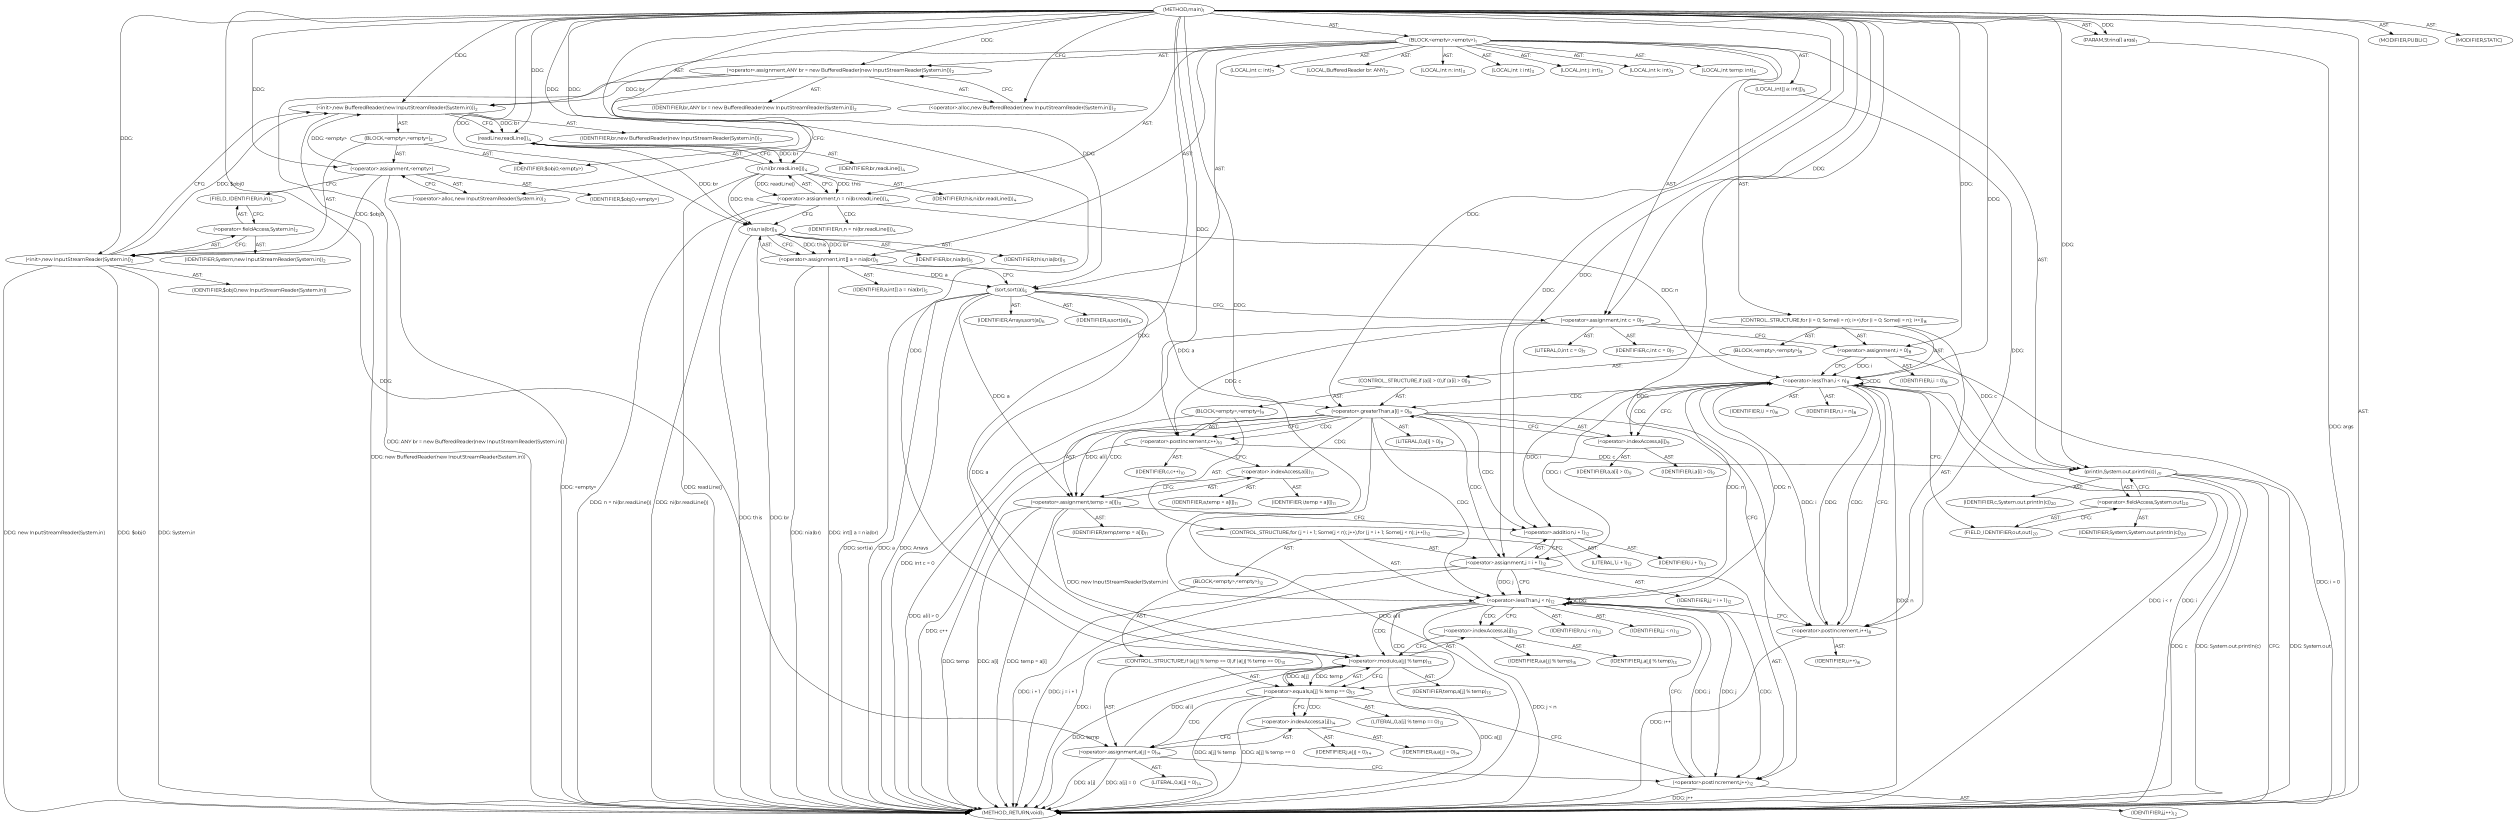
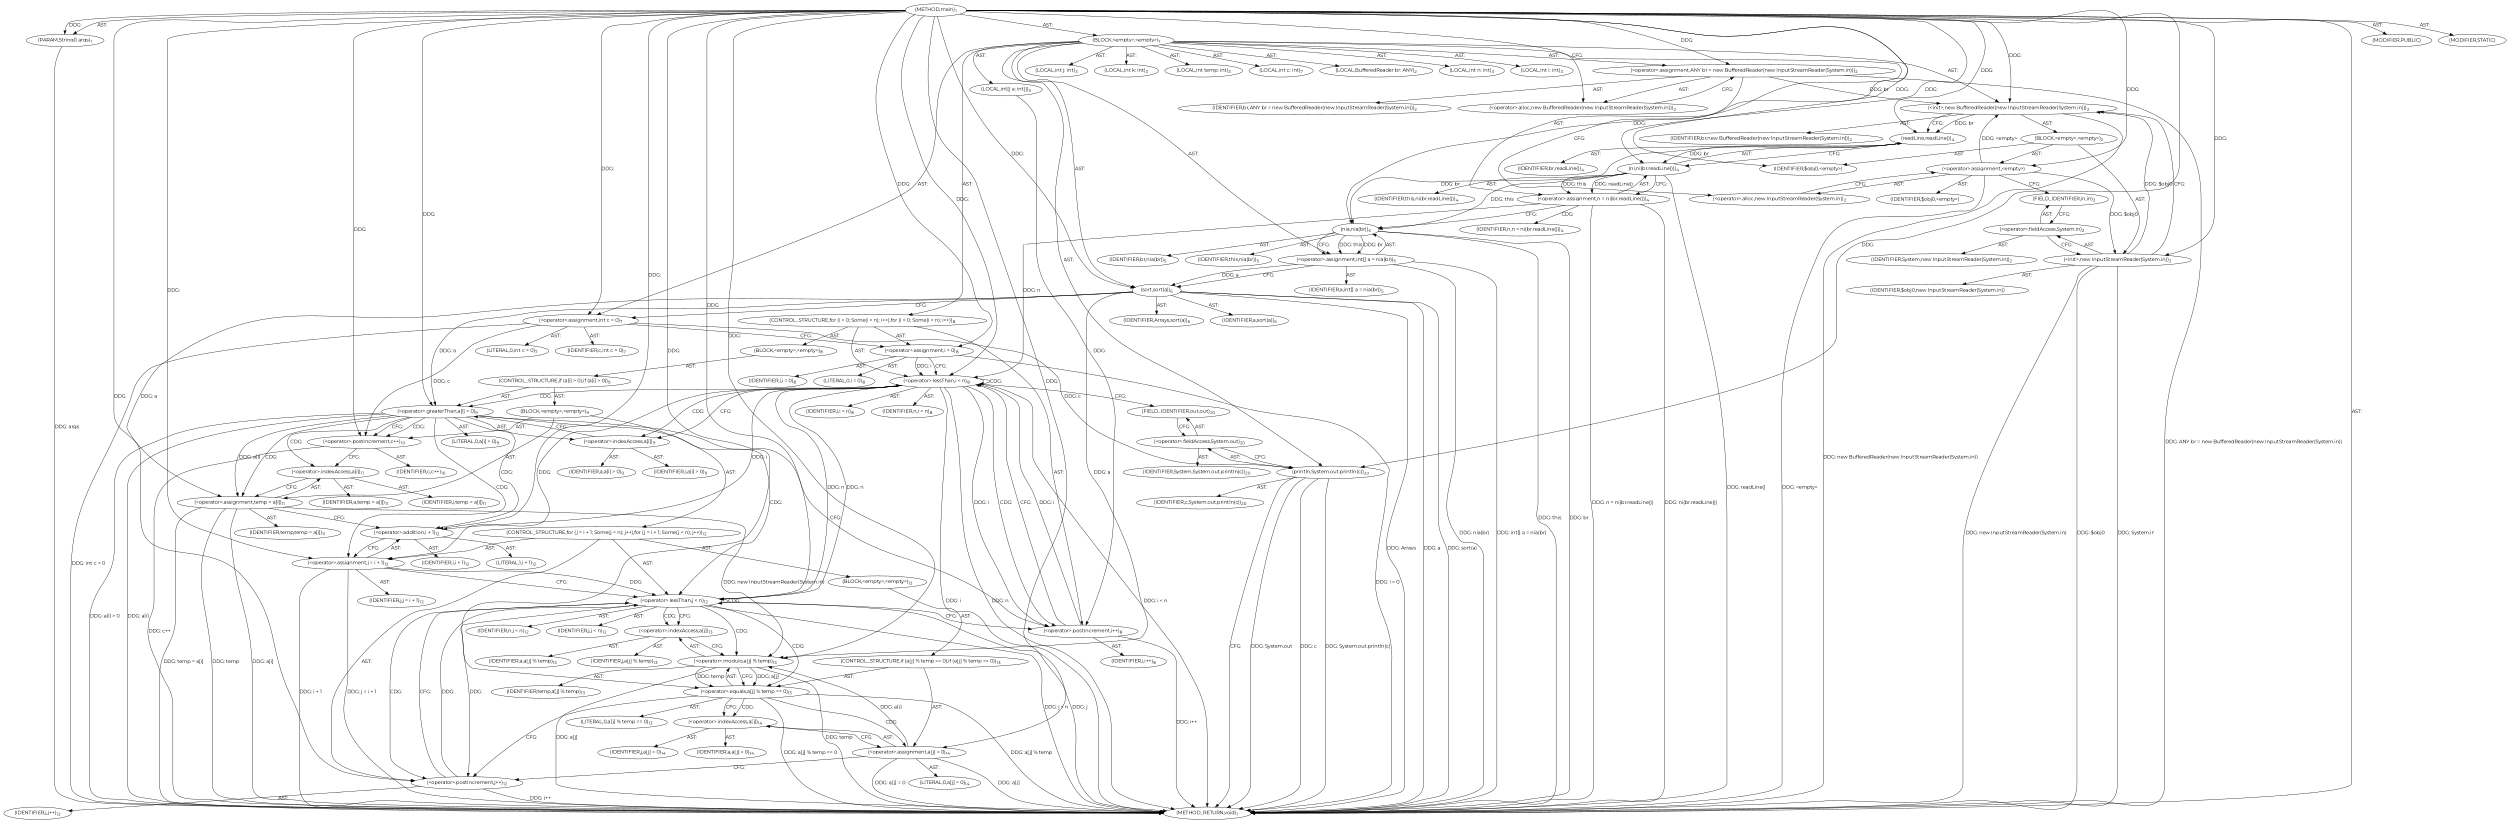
node "(LITERAL,0,i = 0)": added
edge "(<operator>.postIncrement,c++)" -> "(println,System.out.println(c))": removed, label "DDG: c"
